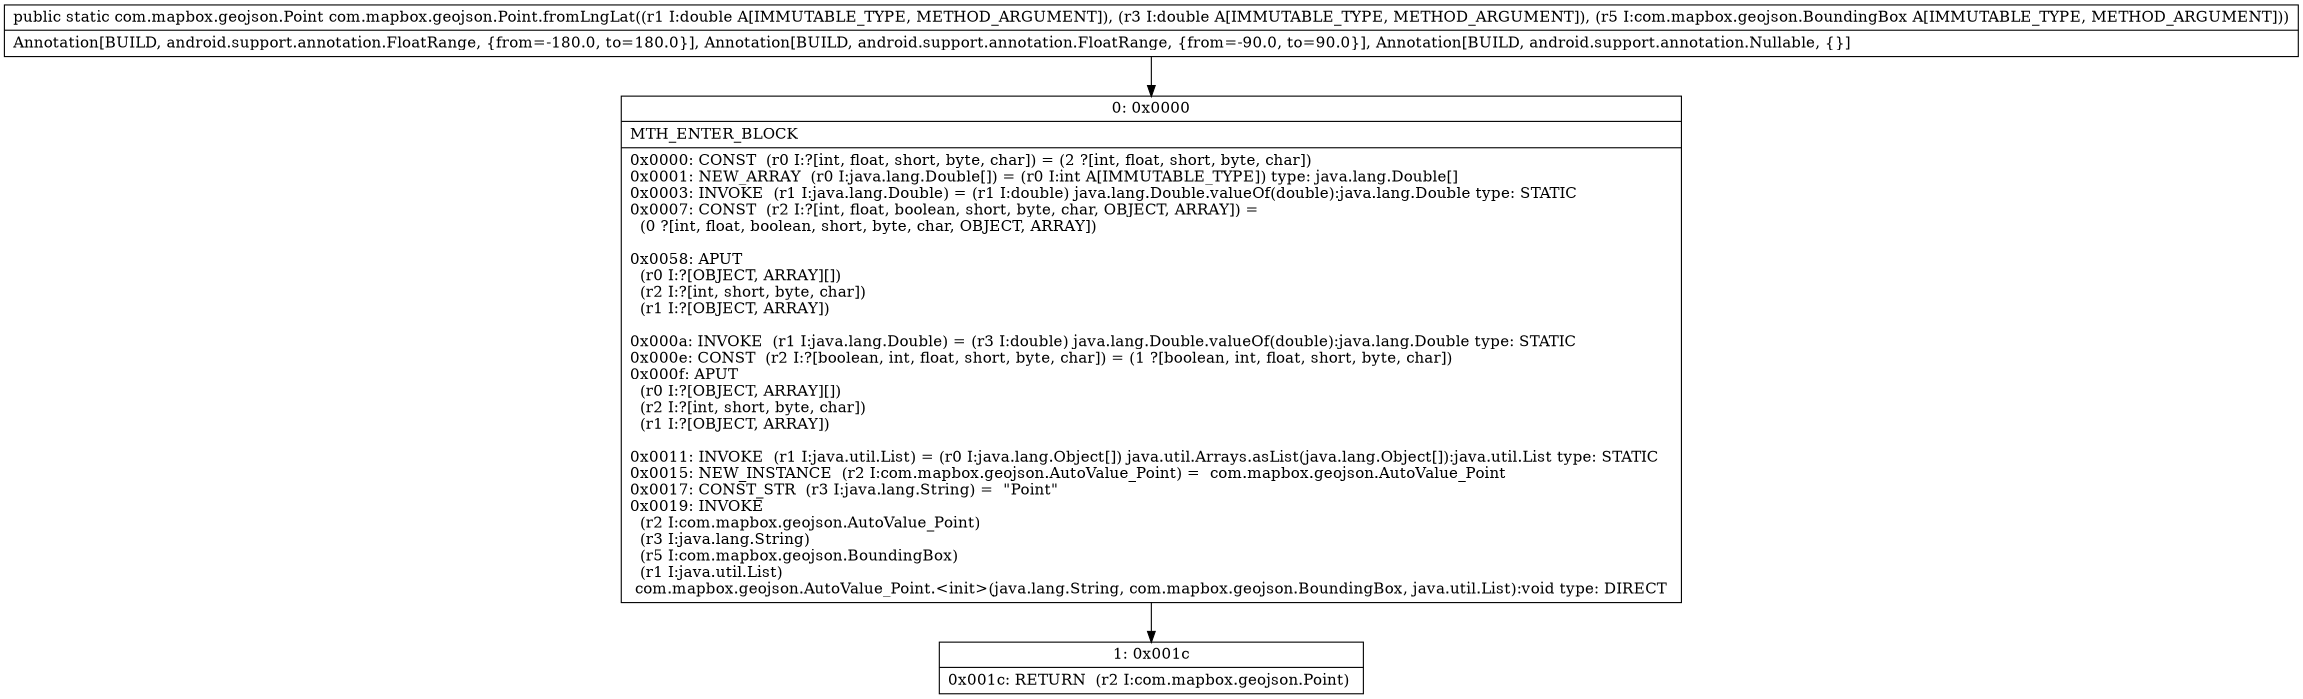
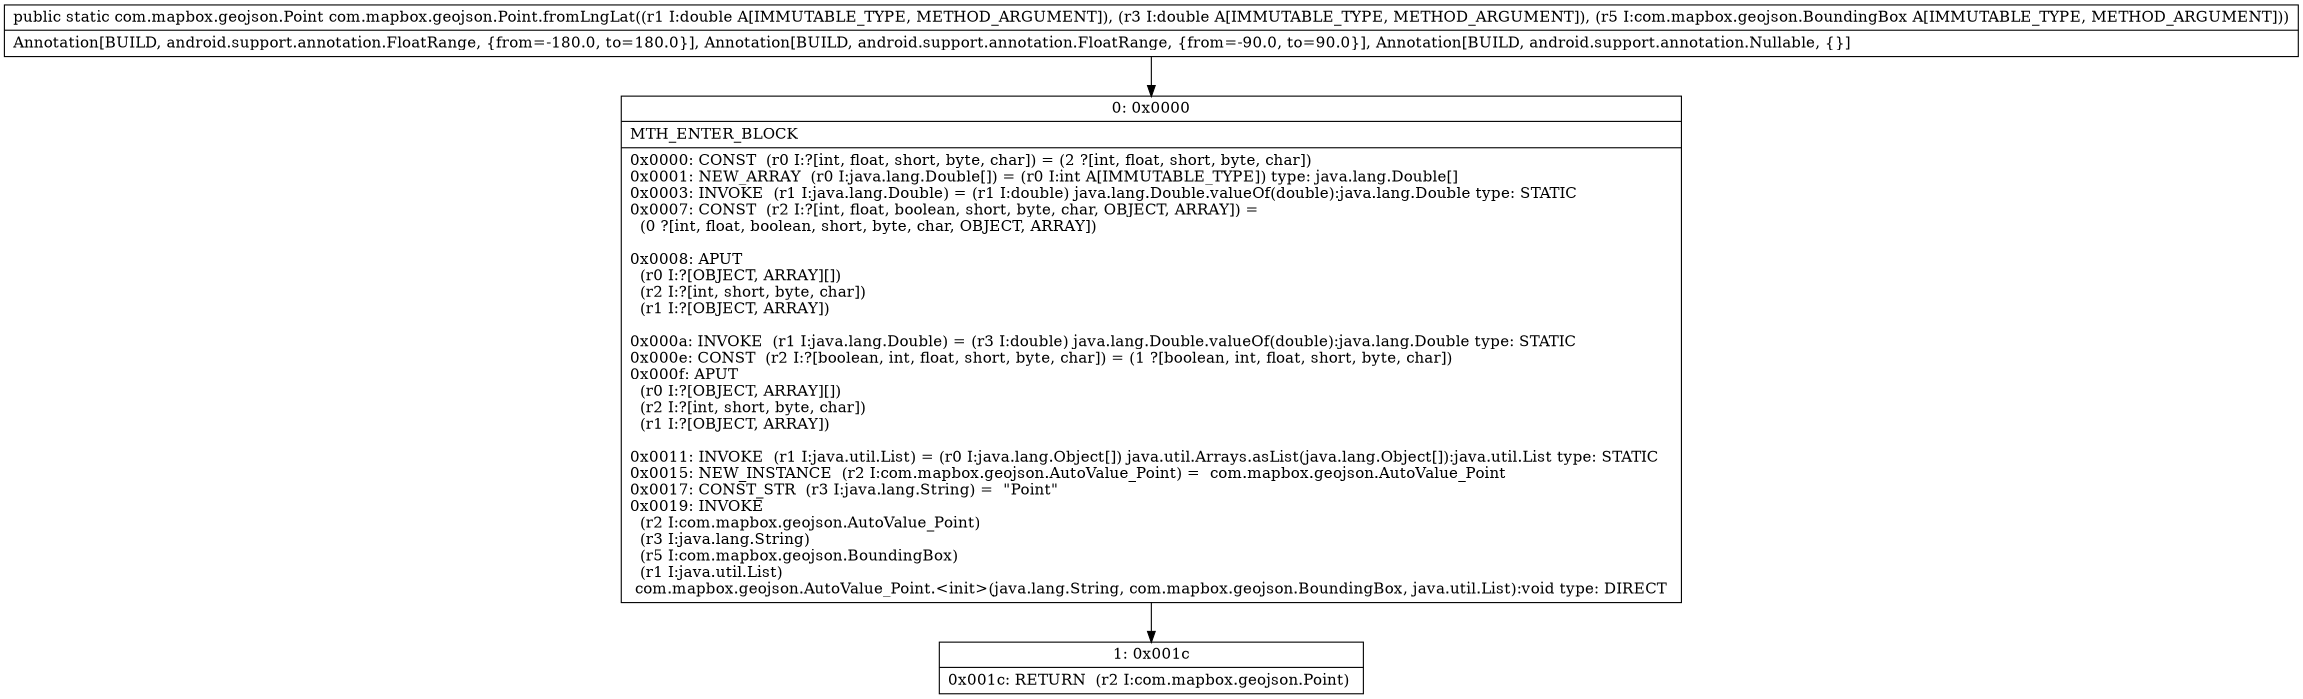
node "0: 0x0000": text "0x0058: APUT" -> "0x0008: APUT"
